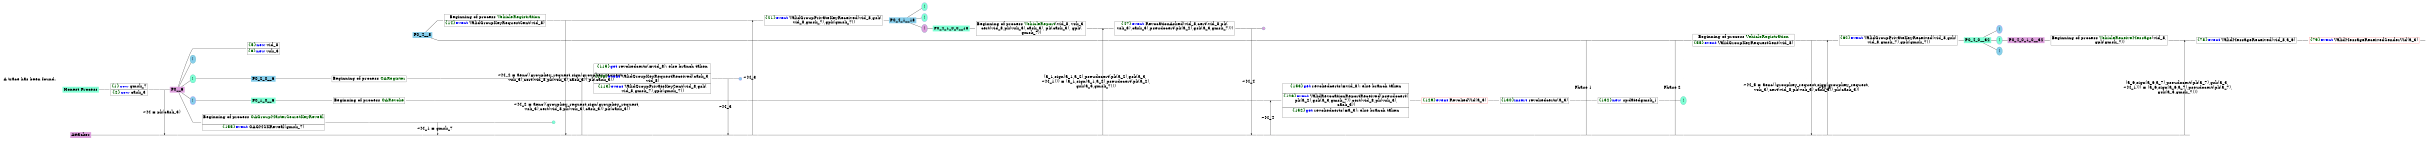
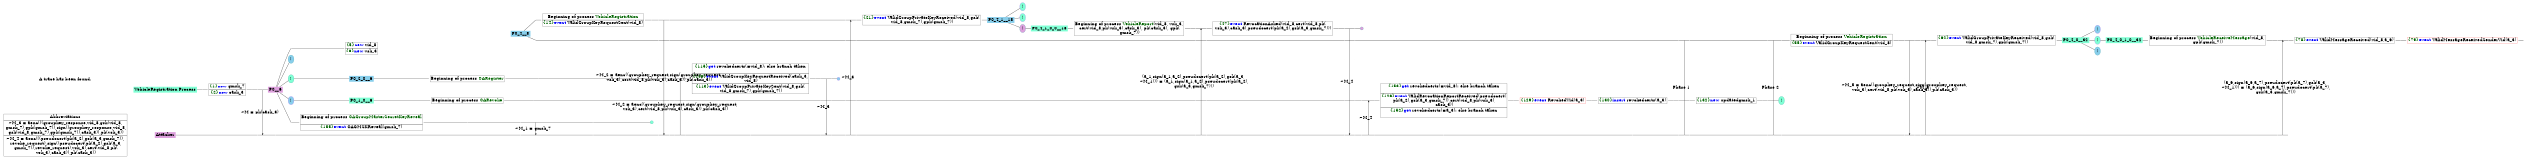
node "P0_4_0_1_0__32": fillcolor plum -> aquamarine
node "Honest Process": label "Honest Process" -> "VehicleRegistration Process"
node "Abbreviations": added
